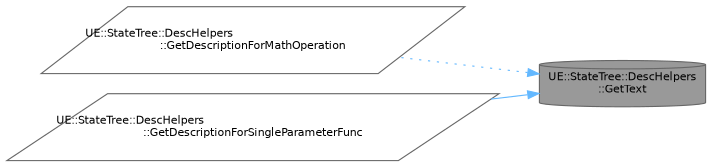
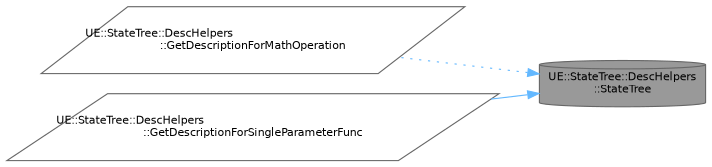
node "UE::StateTree::DescHelpers ::GetText": label "UE::StateTree::DescHelpers ::GetText" -> "UE::StateTree::DescHelpers ::StateTree"
